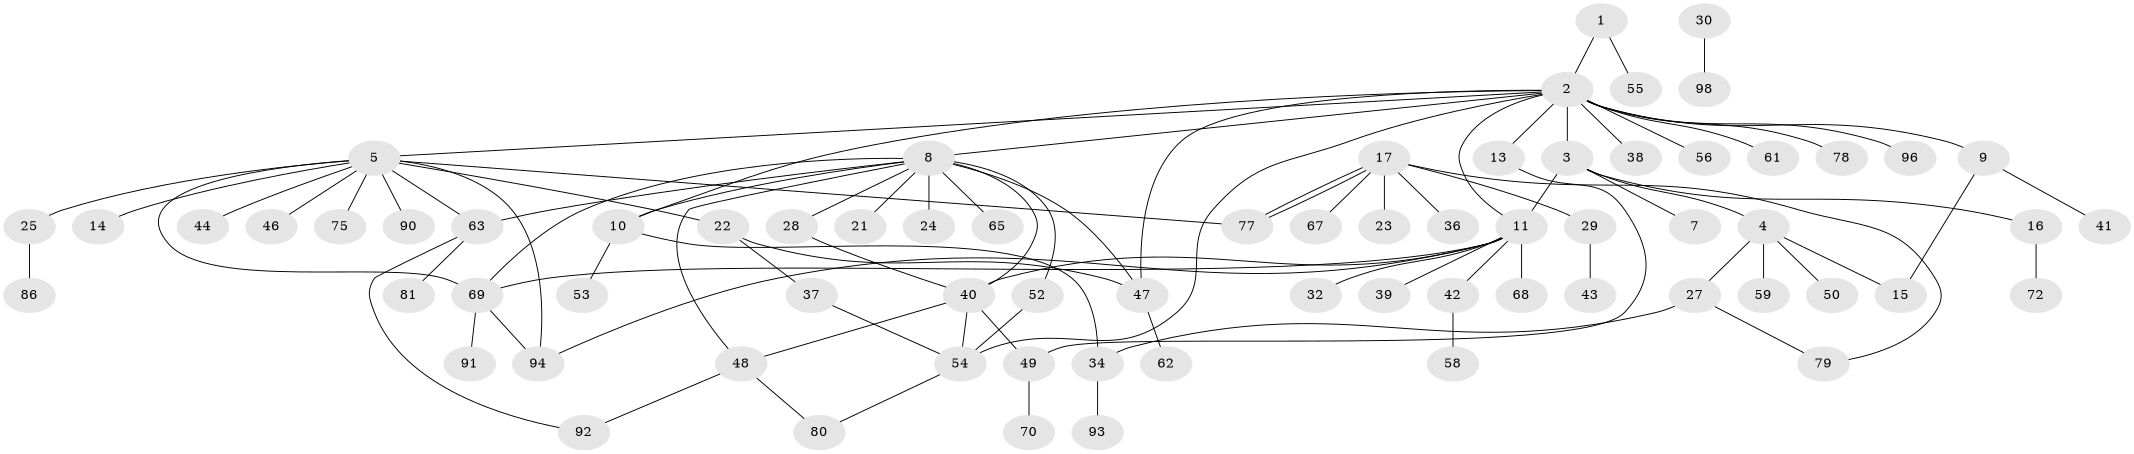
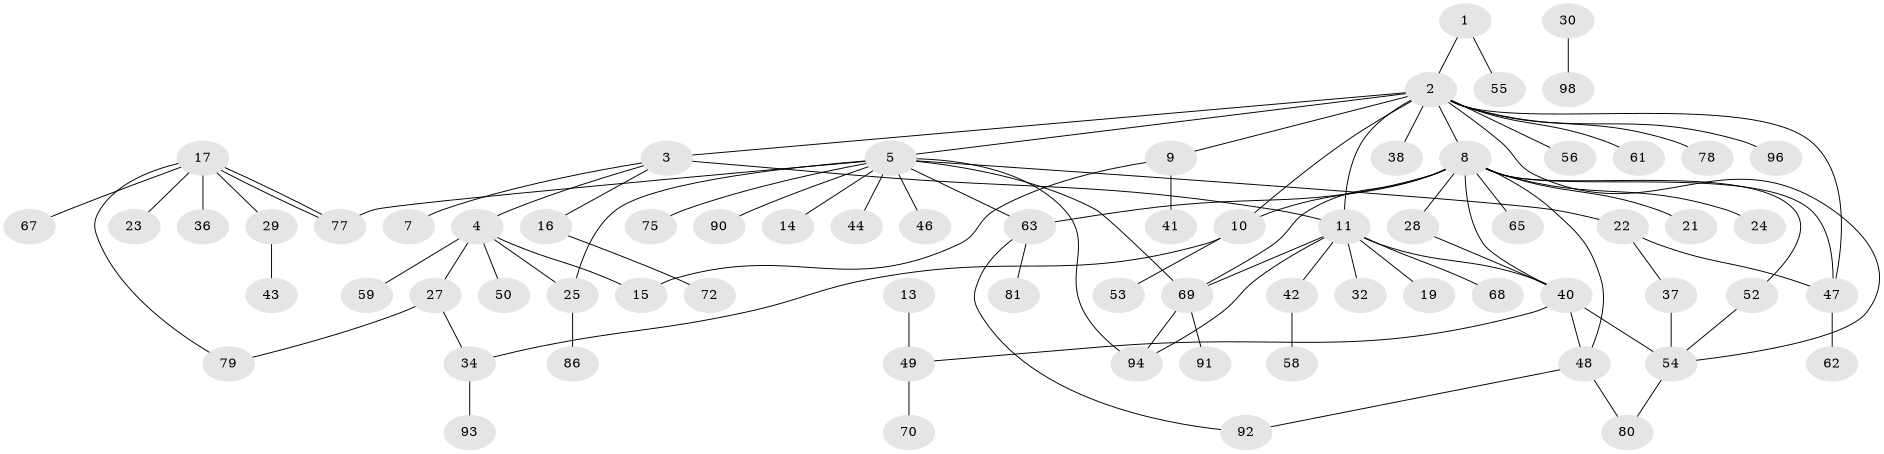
edge "2" -- "13": removed
edge "4" -- "25": added
node "39": label "39" -> "19"
